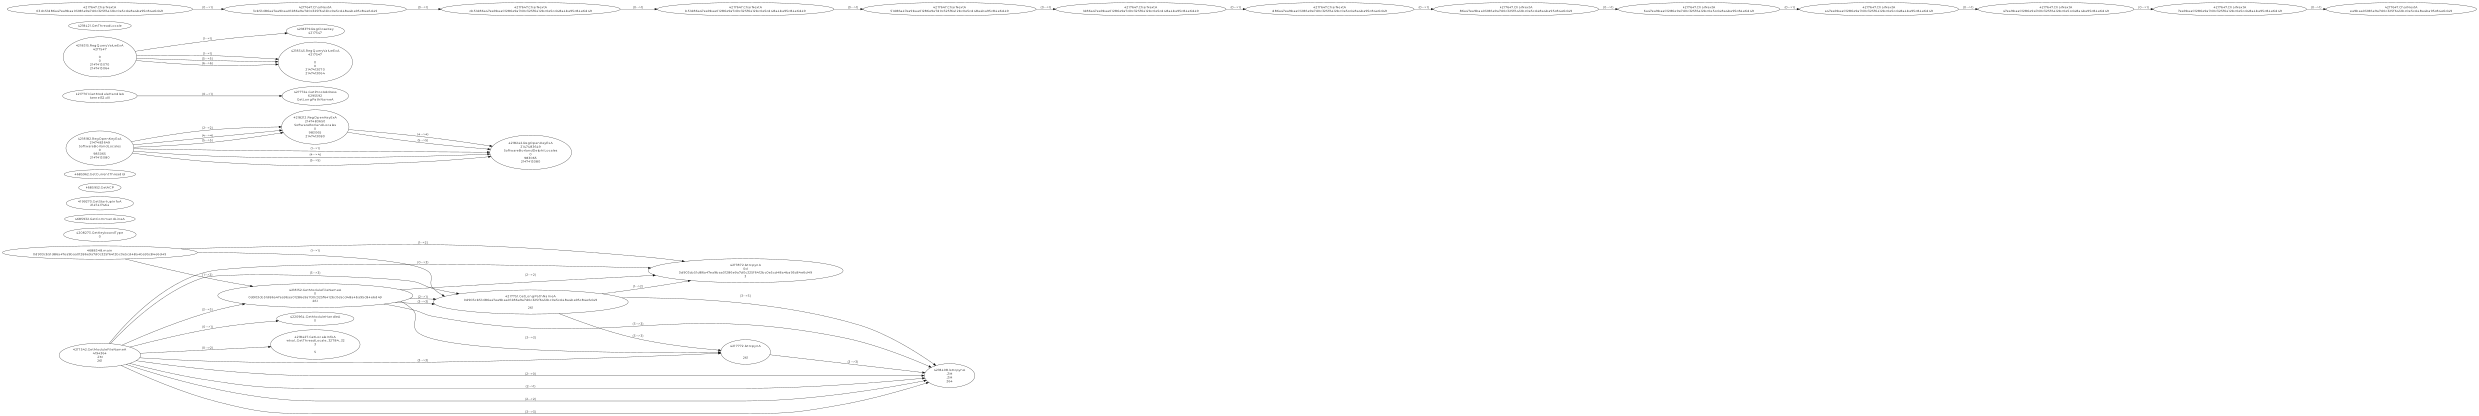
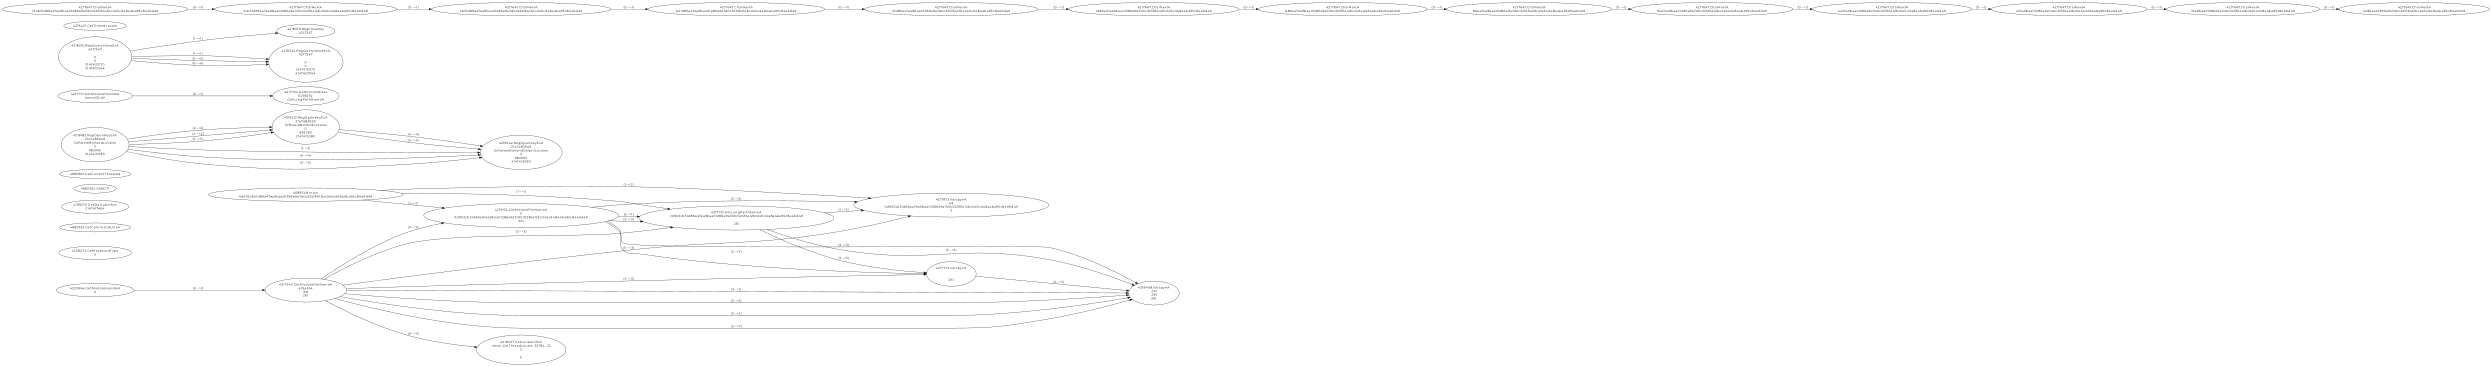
node "4218345.RegQueryValueExA 4217547 0 0 2147413070 2147413064": label "4218345.RegQueryValueExA 4217547 0 0 2147413070 2147413064" -> "4218345.RegQueryValueExA 4217547 0 0 2147413070 2147423064"
edge "4217542.GetModuleFileNameA 4194364 .ZM 261" -> "4220964.GetModuleHandleA 0": reversed
node "4218408.lstrcpynA .ZM .ZM 264": label "4218408.lstrcpynA .ZM .ZM 264" -> "4218408.lstrcpynA .ZM .ZM 261"
